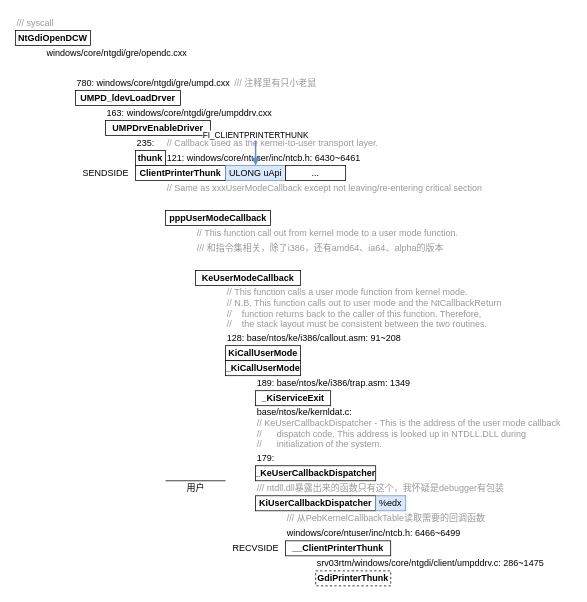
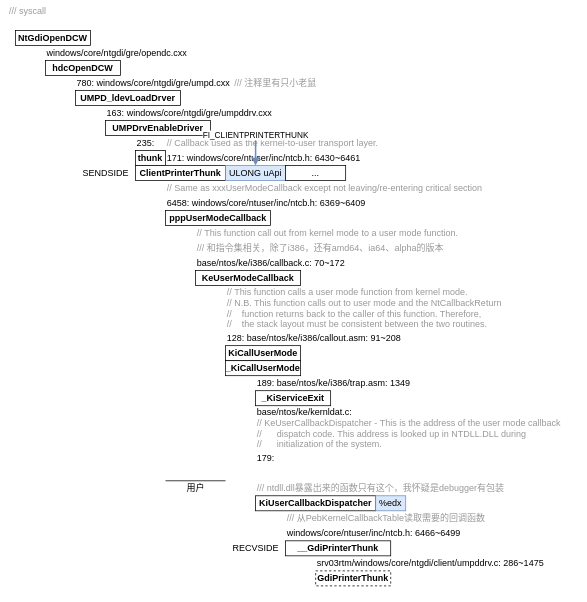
node "/// syscall": moved (42, 23) -> (34, 12)
node "hdcOpenDCW": added
node "121: windows/core/ntuser/inc/ntcb.h: 6430~6461": label "121: windows/core/ntuser/inc/ntcb.h: 6430~6461" -> "171: windows/core/ntuser/inc/ntcb.h: 6430~6461"
node "6458: windows/core/ntuser/inc/ntcb.h: 6369~6409": added
node "base/ntos/ke/i386/callback.c: 70~172": added
node "_KeUserCallbackDispatcher": removed
node "__ClientPrinterThunk": label "__ClientPrinterThunk" -> "__GdiPrinterThunk"
